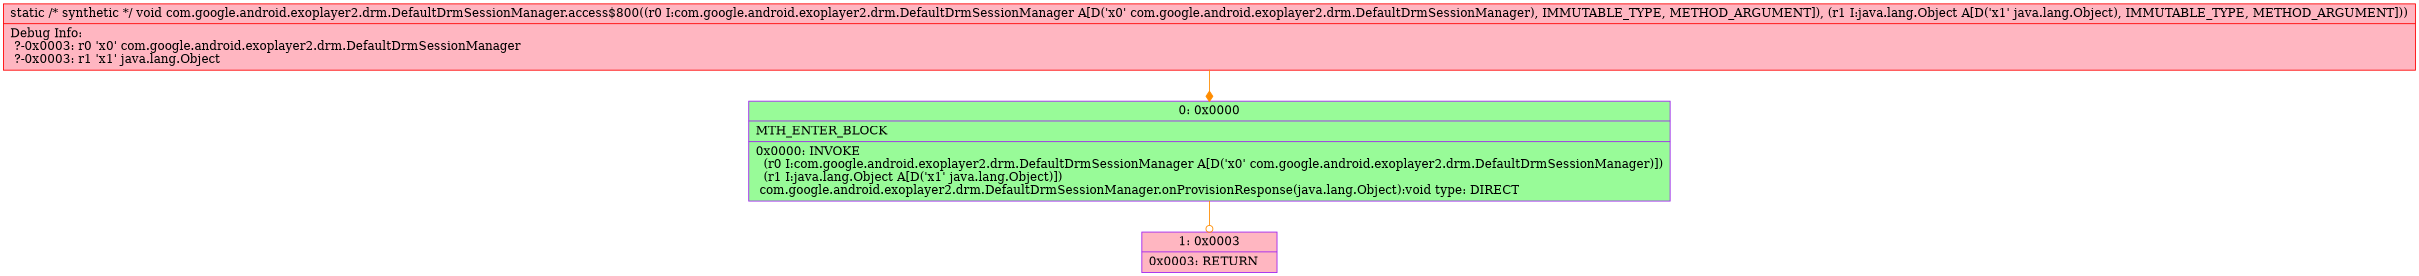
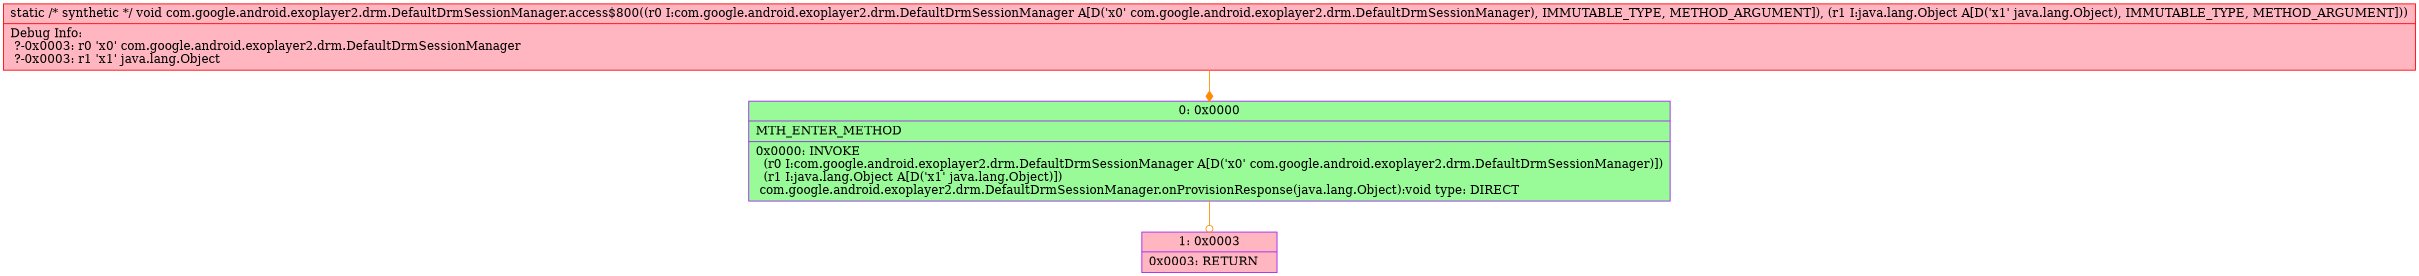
node "0: 0x0000": text "MTH_ENTER_BLOCK" -> "MTH_ENTER_METHOD"
